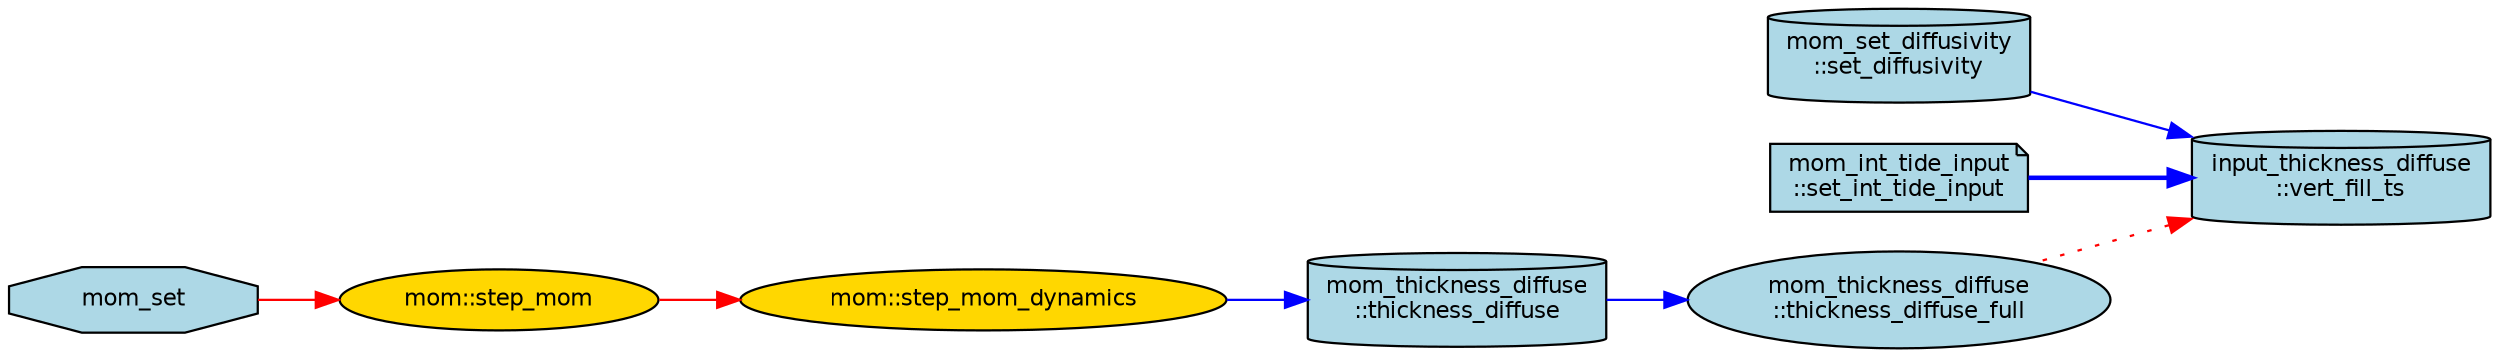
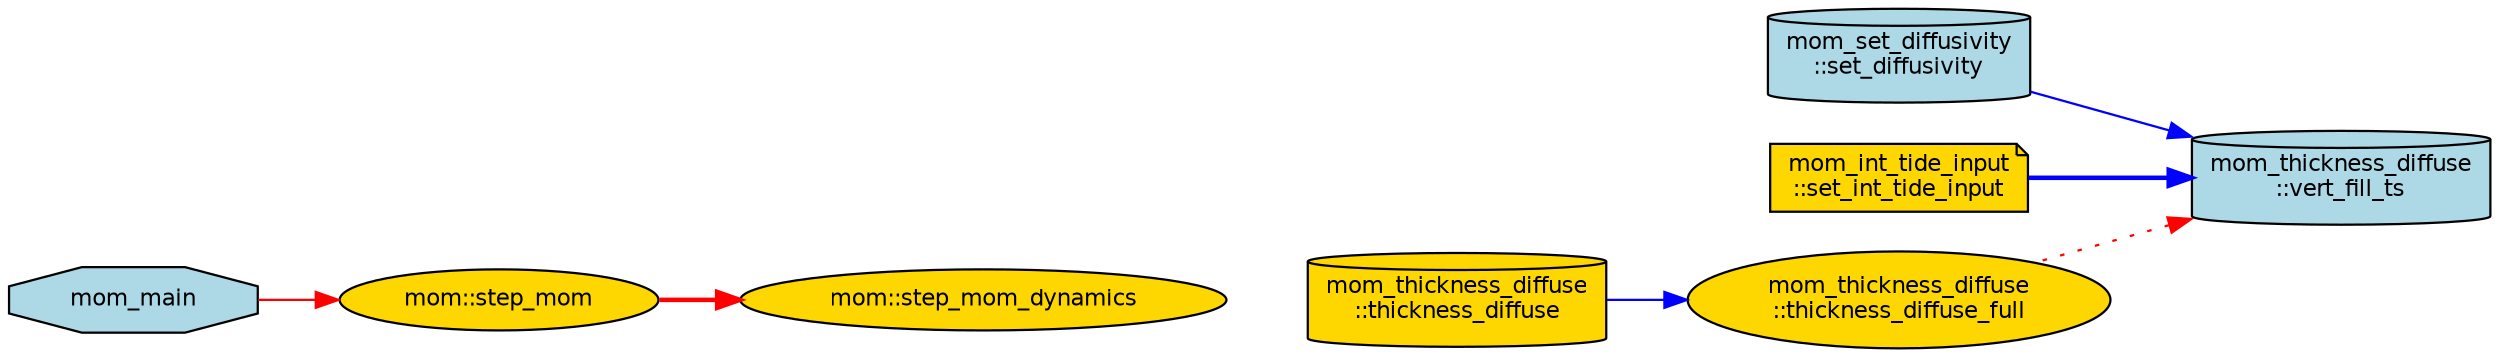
node "mom_int_tide_input ::set_int_tide_input": fillcolor lightblue -> gold
node "input_thickness_diffuse ::vert_fill_ts": label "input_thickness_diffuse ::vert_fill_ts" -> "mom_thickness_diffuse ::vert_fill_ts"
node "mom_set": label "mom_set" -> "mom_main"
edge "mom::step_mom" -> "mom::step_mom_dynamics": style solid -> bold
edge "mom::step_mom_dynamics" -> "mom_thickness_diffuse ::thickness_diffuse": removed
node "mom_thickness_diffuse ::thickness_diffuse": fillcolor lightblue -> gold
node "mom_thickness_diffuse ::thickness_diffuse_full": fillcolor lightblue -> gold
